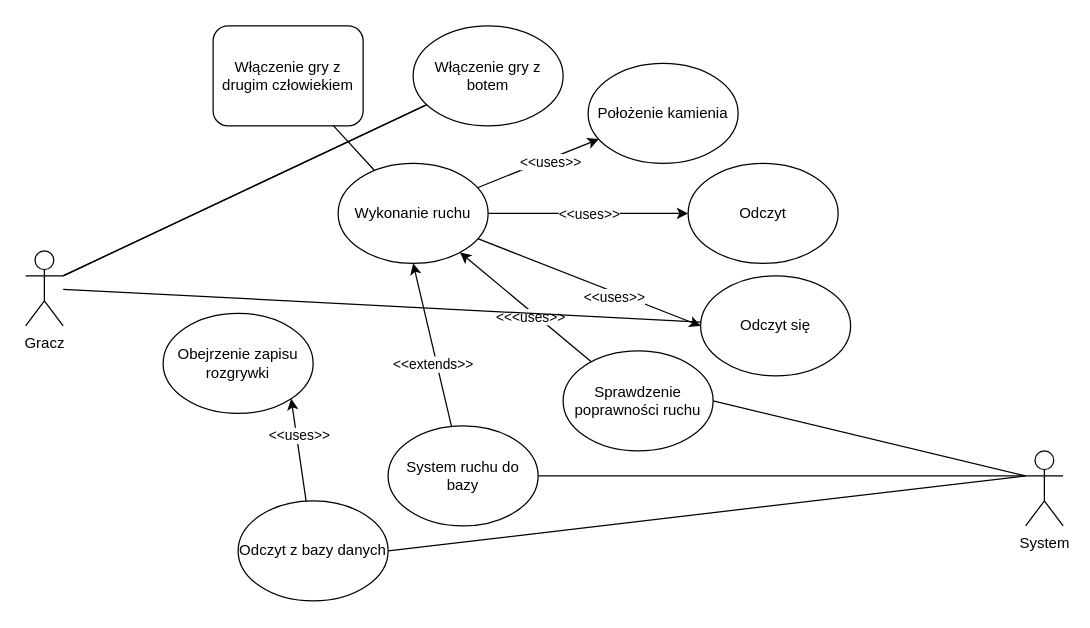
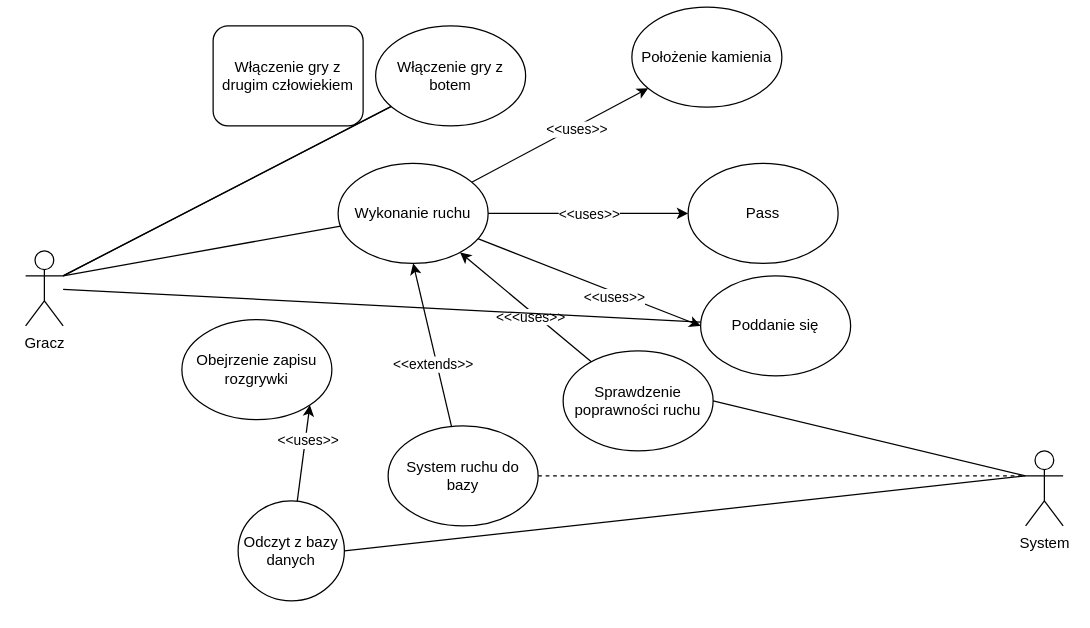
node "Włączenie gry z botem": moved (488, 76) -> (451, 76)
node "Położenie kamienia": moved (663, 113) -> (707, 57)
edge "Włączenie gry z drugim człowiekiem" -- "Wykonanie ruchu": now "Gracz" -- "Wykonanie ruchu"
node "Odczyt": label "Odczyt" -> "Pass"
node "Odczyt się": label "Odczyt się" -> "Poddanie się"
node "Obejrzenie zapisu rozgrywki": moved (238, 363) -> (257, 369)
edge "System ruchu do bazy" -- "System": style solid -> dashed
node "Odczyt z bazy danych": size 150x100 -> 106x100
